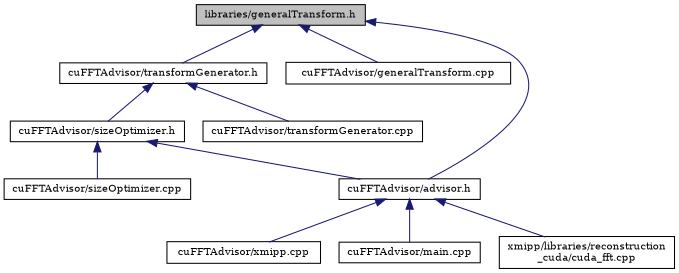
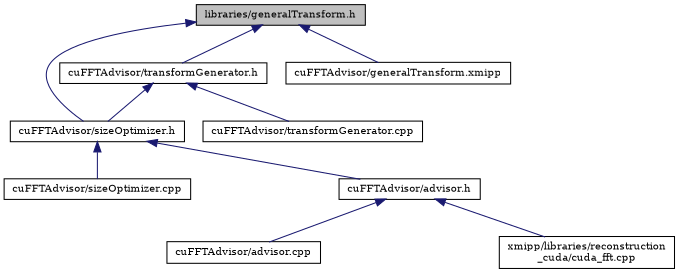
edge "cuFFTAdvisor/advisor.h" -> "libraries/generalTransform.h": now "cuFFTAdvisor/sizeOptimizer.h" -> "libraries/generalTransform.h"
node "cuFFTAdvisor/generalTransform.cpp": label "cuFFTAdvisor/generalTransform.cpp" -> "cuFFTAdvisor/generalTransform.xmipp"
node "cuFFTAdvisor/xmipp.cpp": label "cuFFTAdvisor/xmipp.cpp" -> "cuFFTAdvisor/advisor.cpp"
node "cuFFTAdvisor/main.cpp": removed
